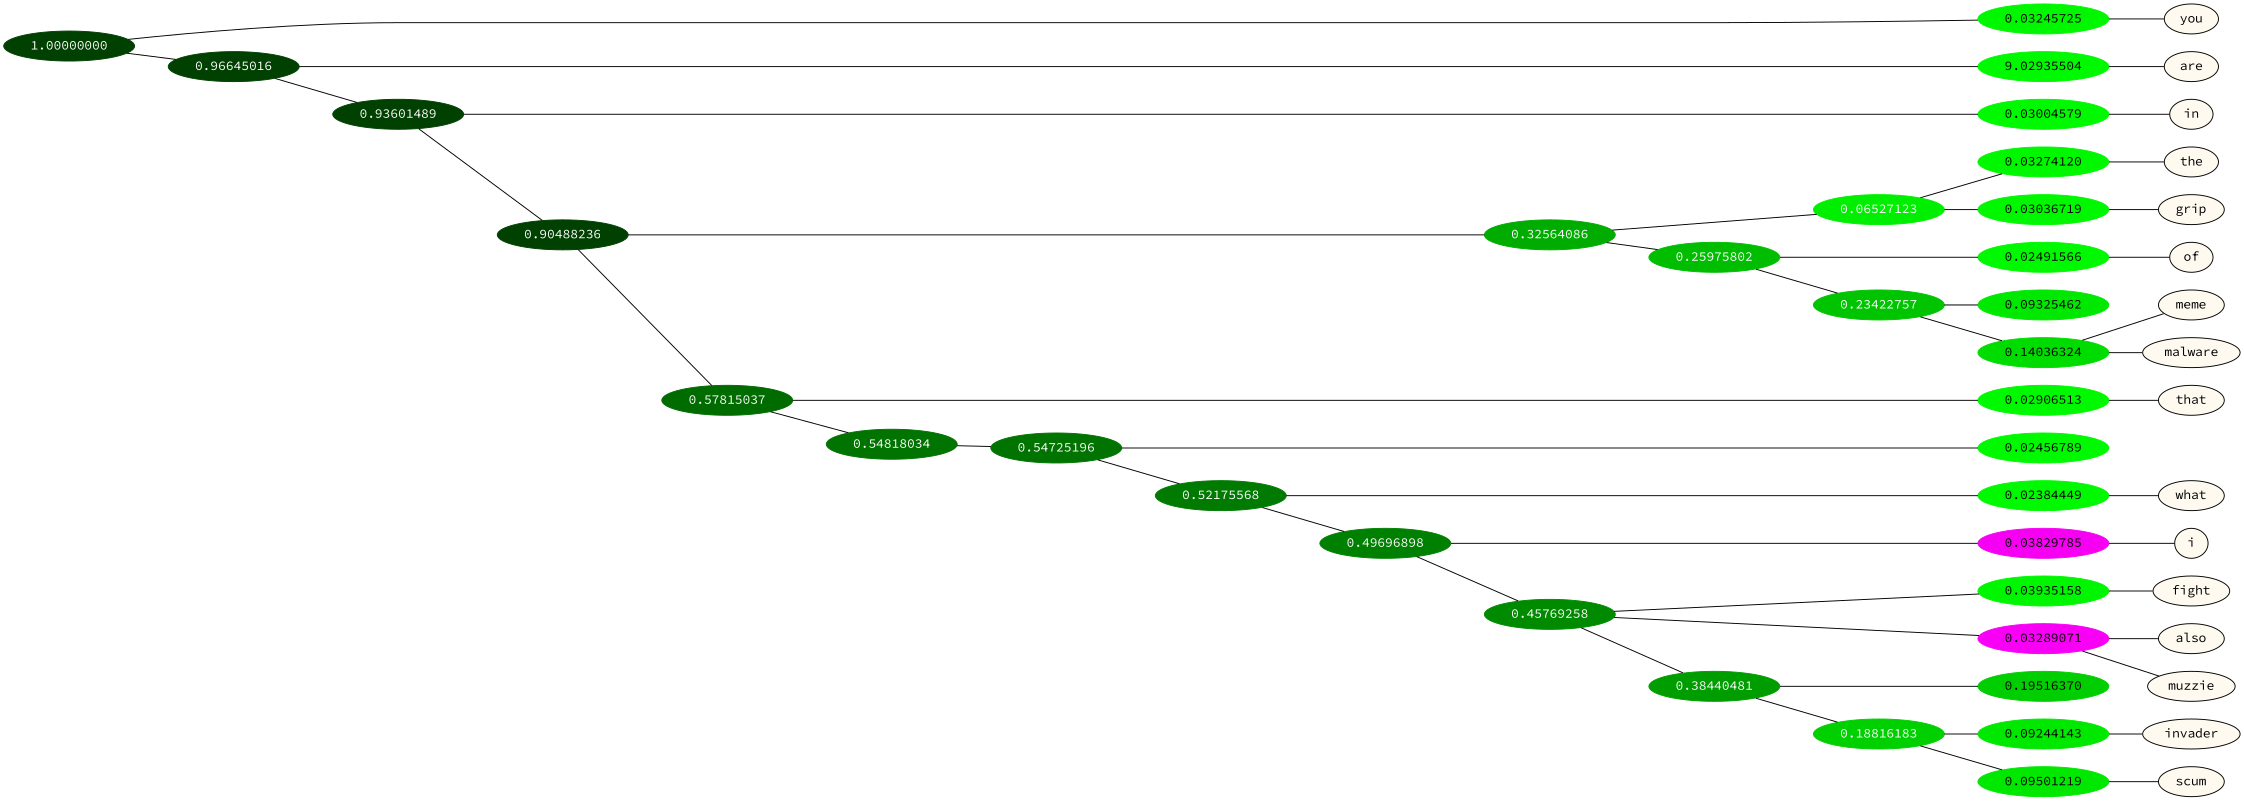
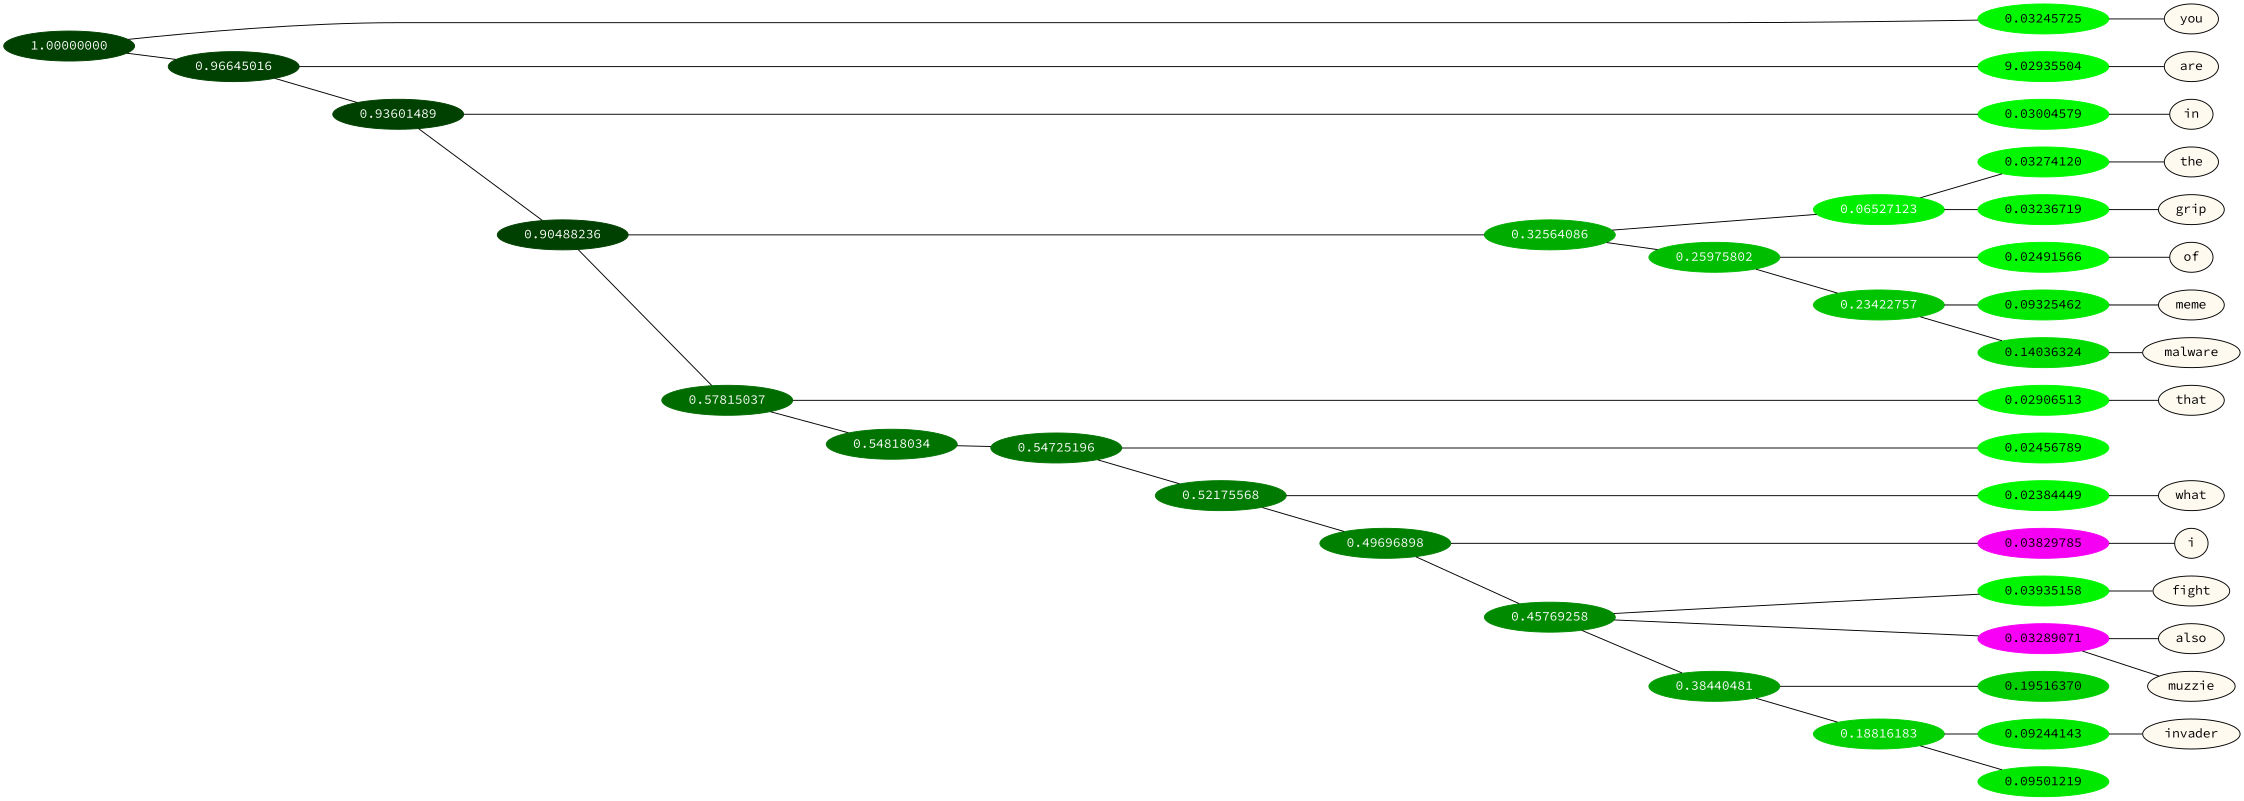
node "0.03036719": label "0.03036719" -> "0.03236719"
edge "meme" -- "0.14036324": now "meme" -- "0.09325462"
node "scum": removed
